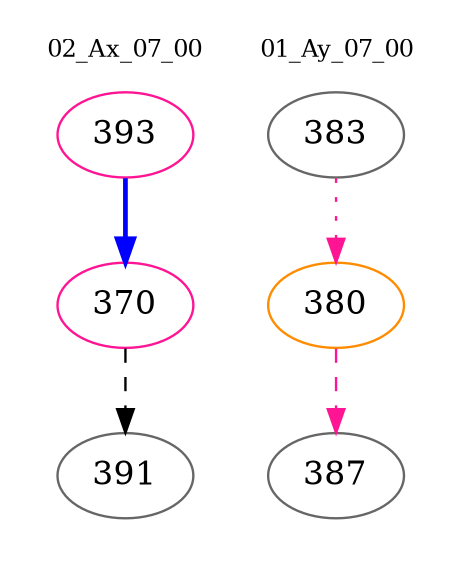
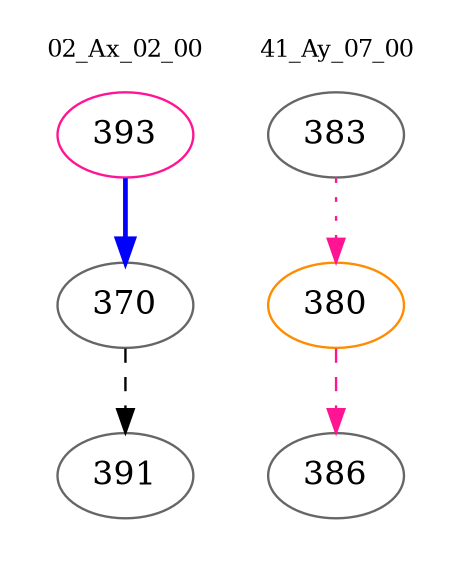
cluster "02_Ax_07_00": label "02_Ax_07_00" -> "02_Ax_02_00"
cluster "01_Ay_07_00": label "01_Ay_07_00" -> "41_Ay_07_00"
node "370": color deeppink -> gray40
node "387": label "387" -> "386"
